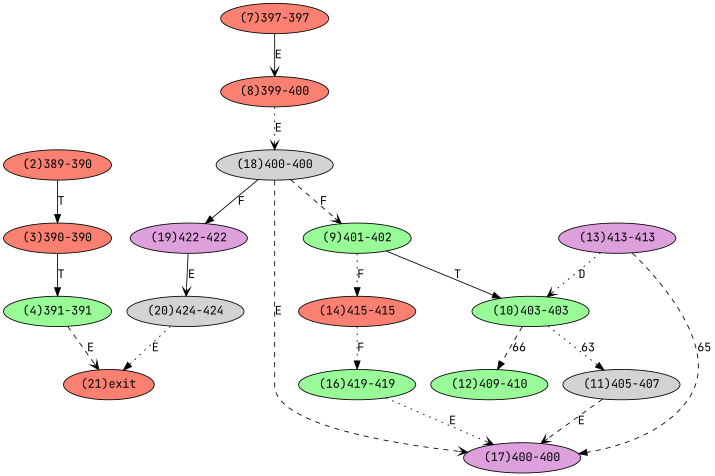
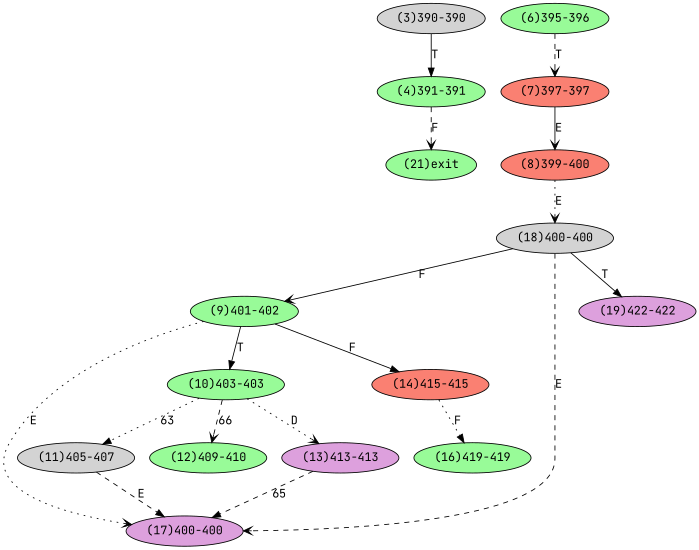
node "(6)395-396": added
node "(2)389-390": removed
edge "(18)400-400" -> "(9)401-402": style dashed -> solid
edge "(18)400-400" -> "(19)422-422": label "F" -> "T"
node "(3)390-390": fillcolor salmon -> lightgrey
edge "(9)401-402" -> "(14)415-415": style dotted -> solid
edge "(13)413-413" -> "(10)403-403": reversed
node "(20)424-424": removed
edge "(10)403-403" -> "(12)409-410": arrowhead normal -> vee
edge "(4)391-391" -> "(21)exit": label "E" -> "F"
node "(21)exit": fillcolor salmon -> palegreen
edge "(11)405-407" -> "(17)400-400": arrowhead vee -> normal
edge "(16)419-419" -> "(17)400-400": now "(9)401-402" -> "(17)400-400"
